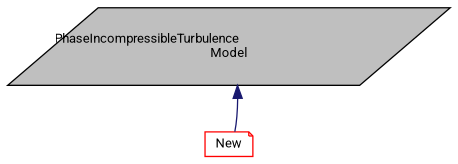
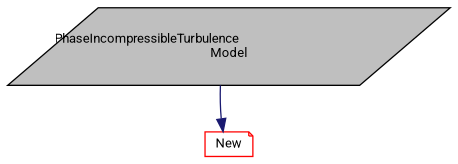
edge "New" -> "PhaseIncompressibleTurbulence Model": reversed
